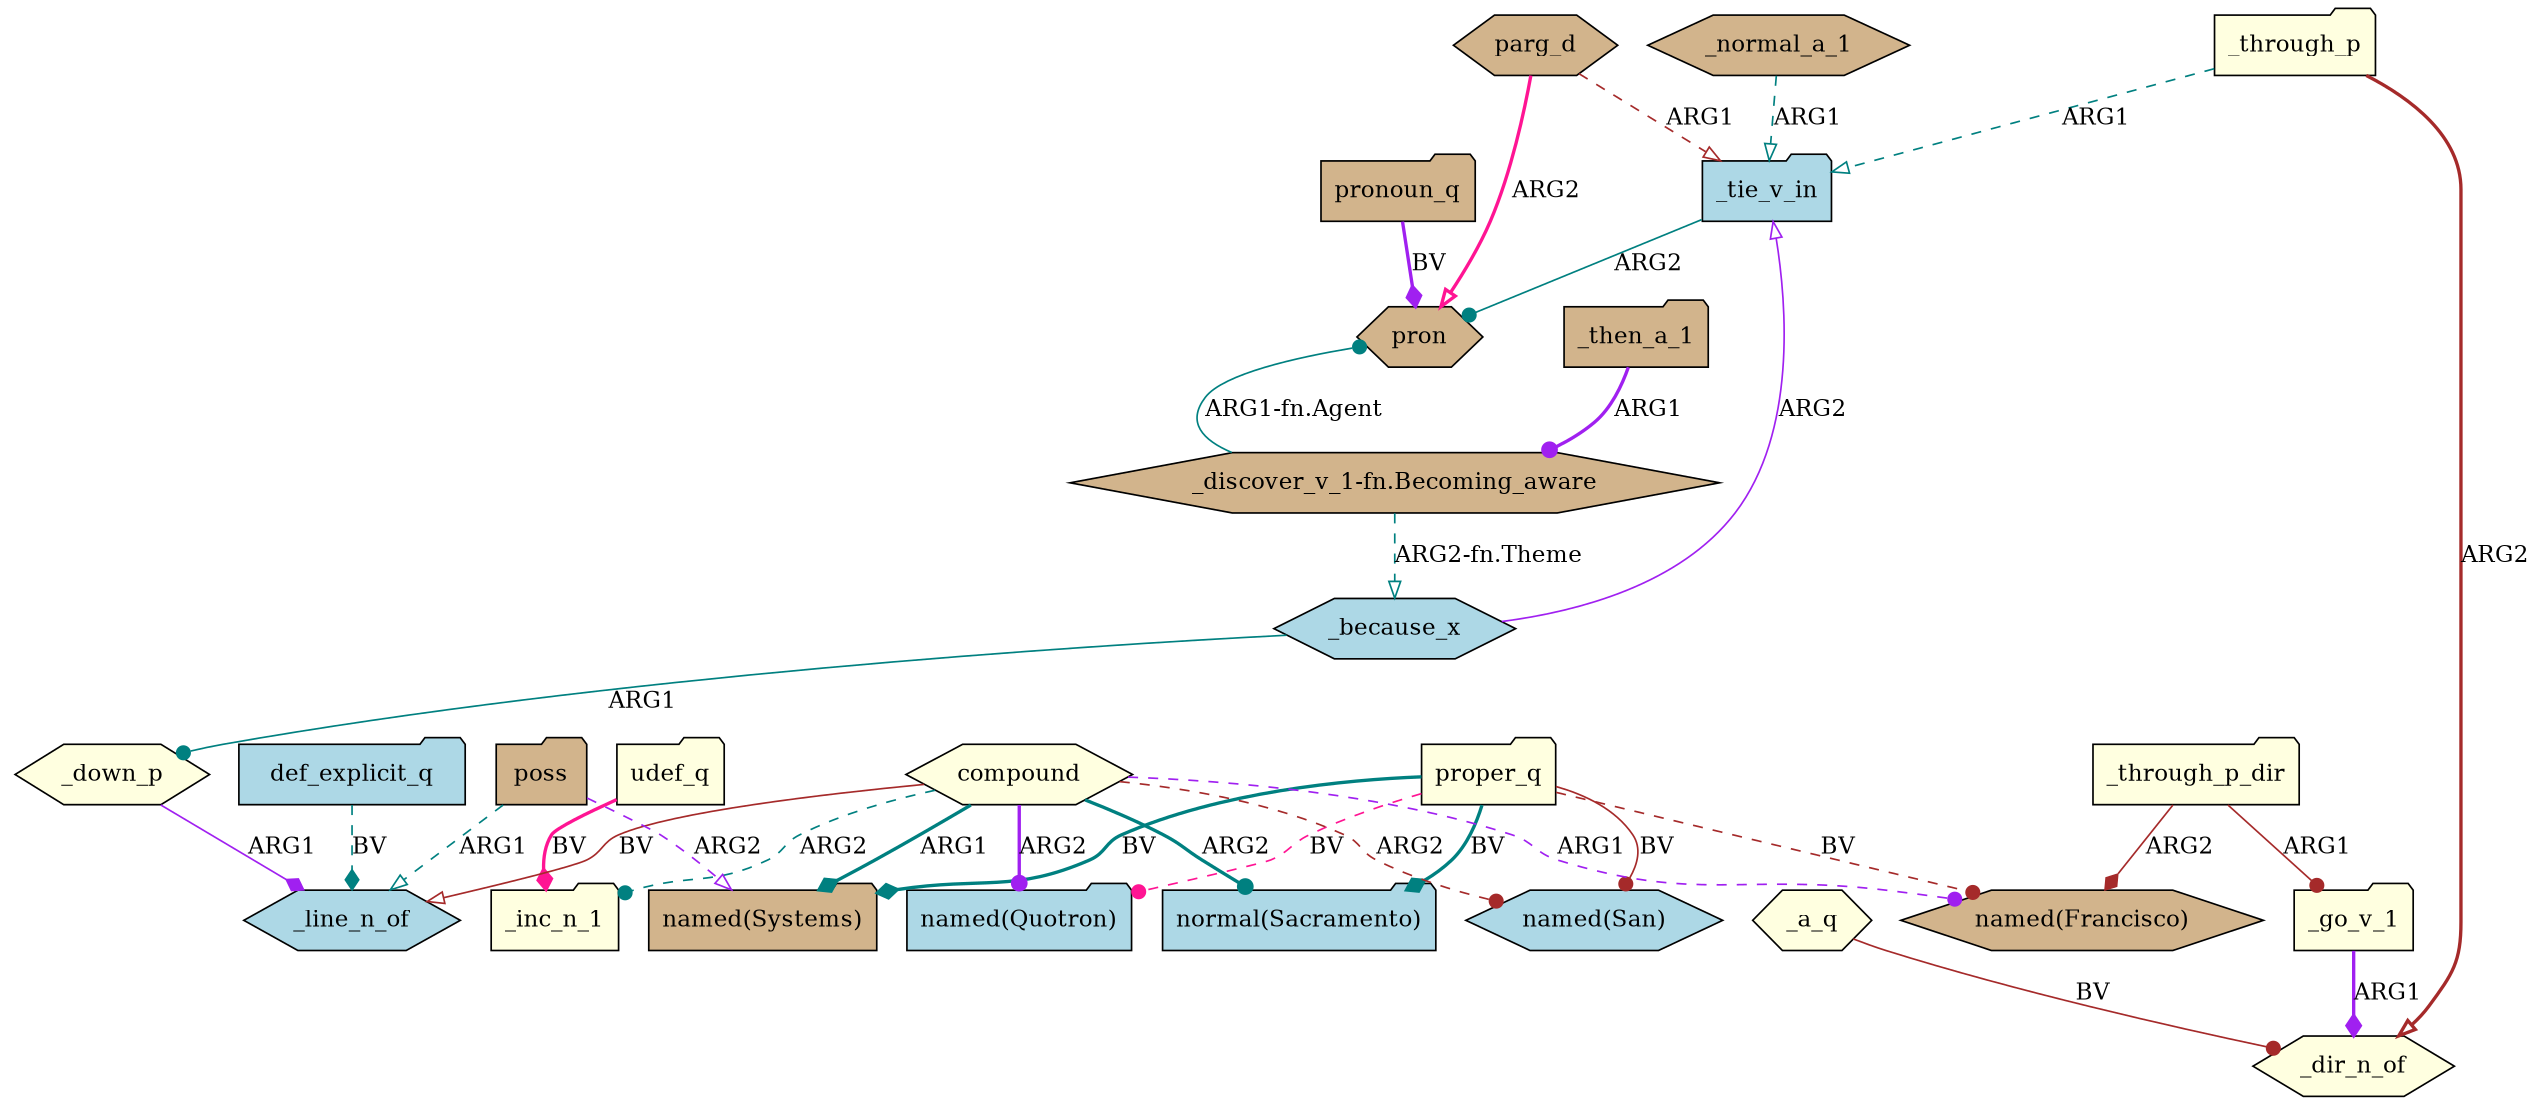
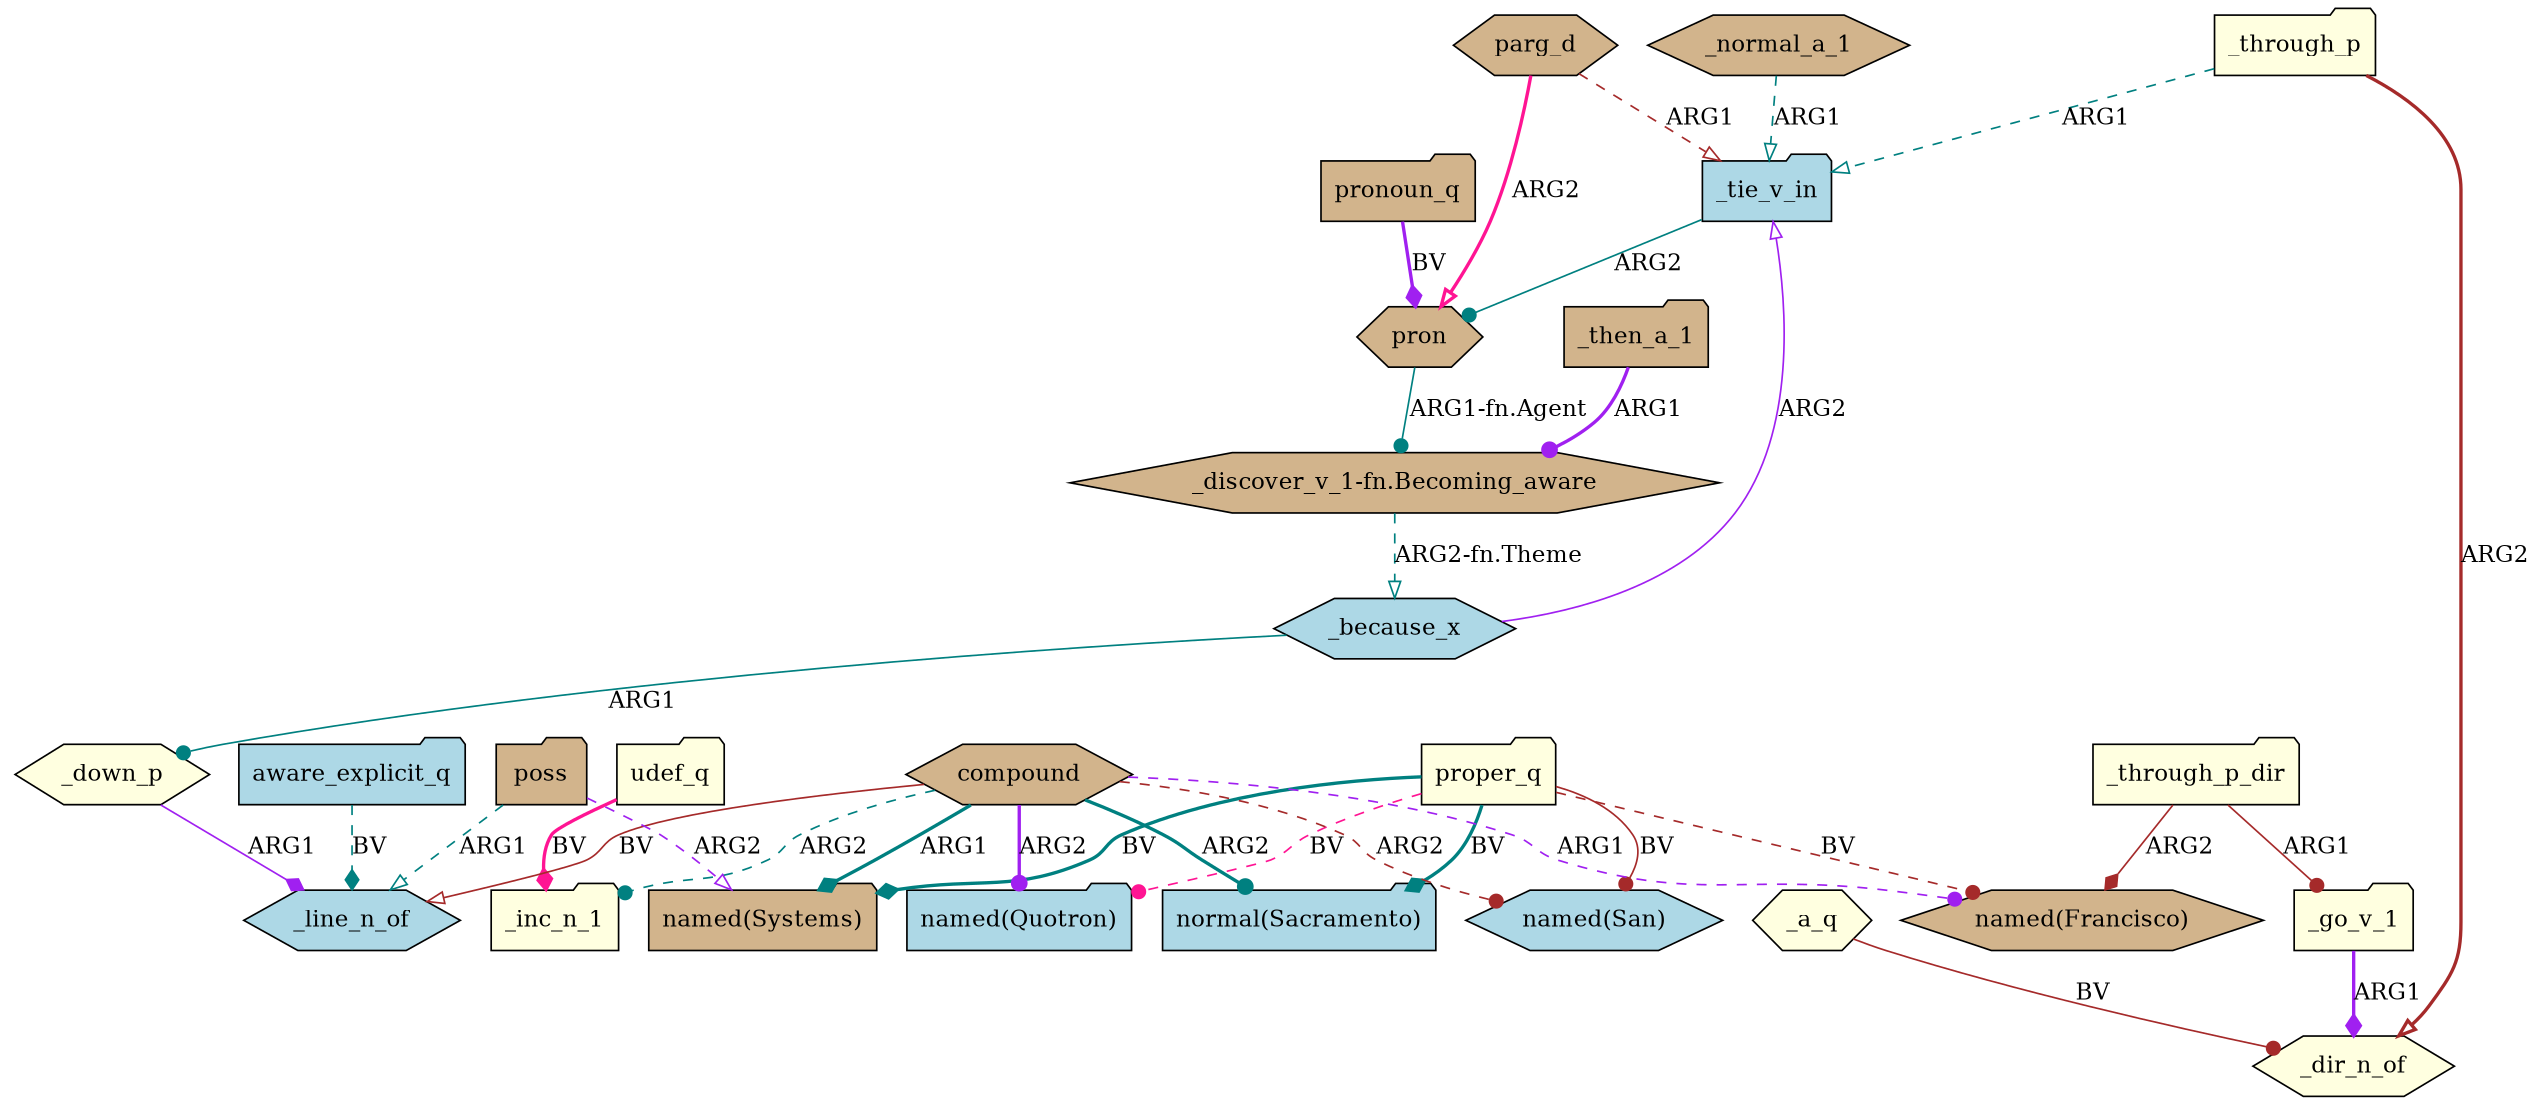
edge "_discover_v_1-fn.Becoming_aware" -> "pron": reversed
node "def_explicit_q": label "def_explicit_q" -> "aware_explicit_q"
node "compound": fillcolor lightyellow -> tan
